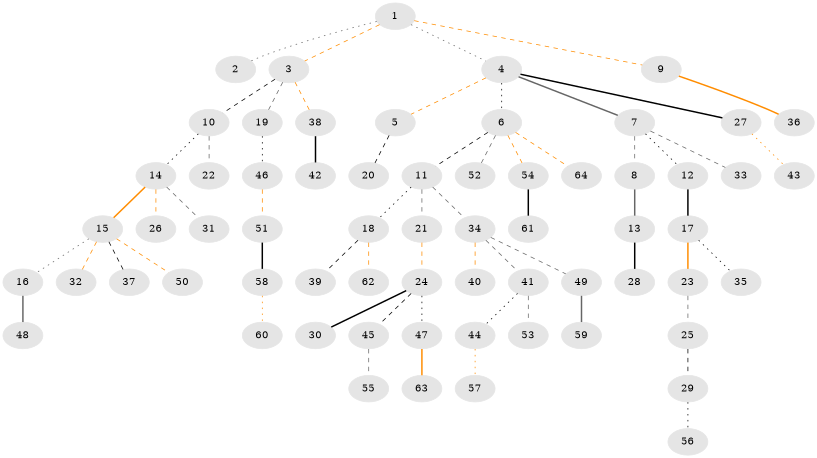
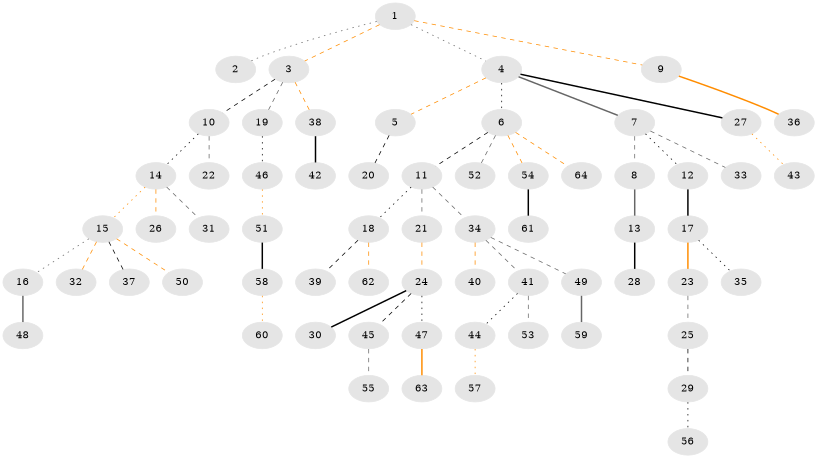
edge "14" -- "15": style bold -> dotted
edge "46" -- "51": style dashed -> dotted
